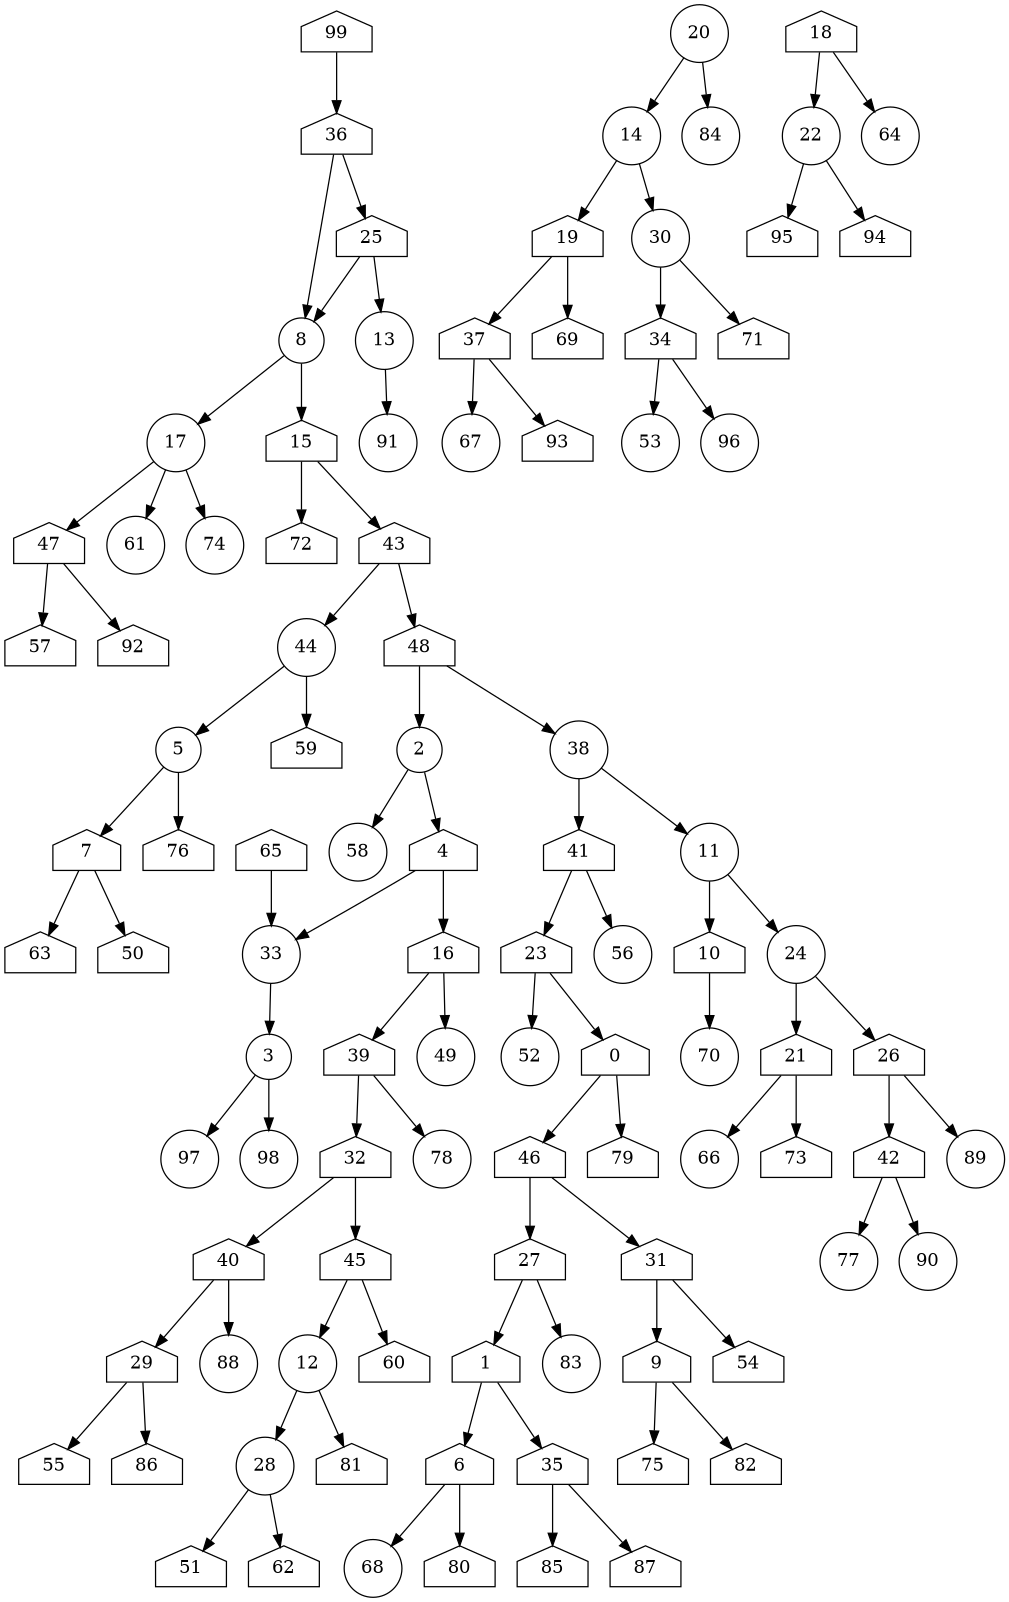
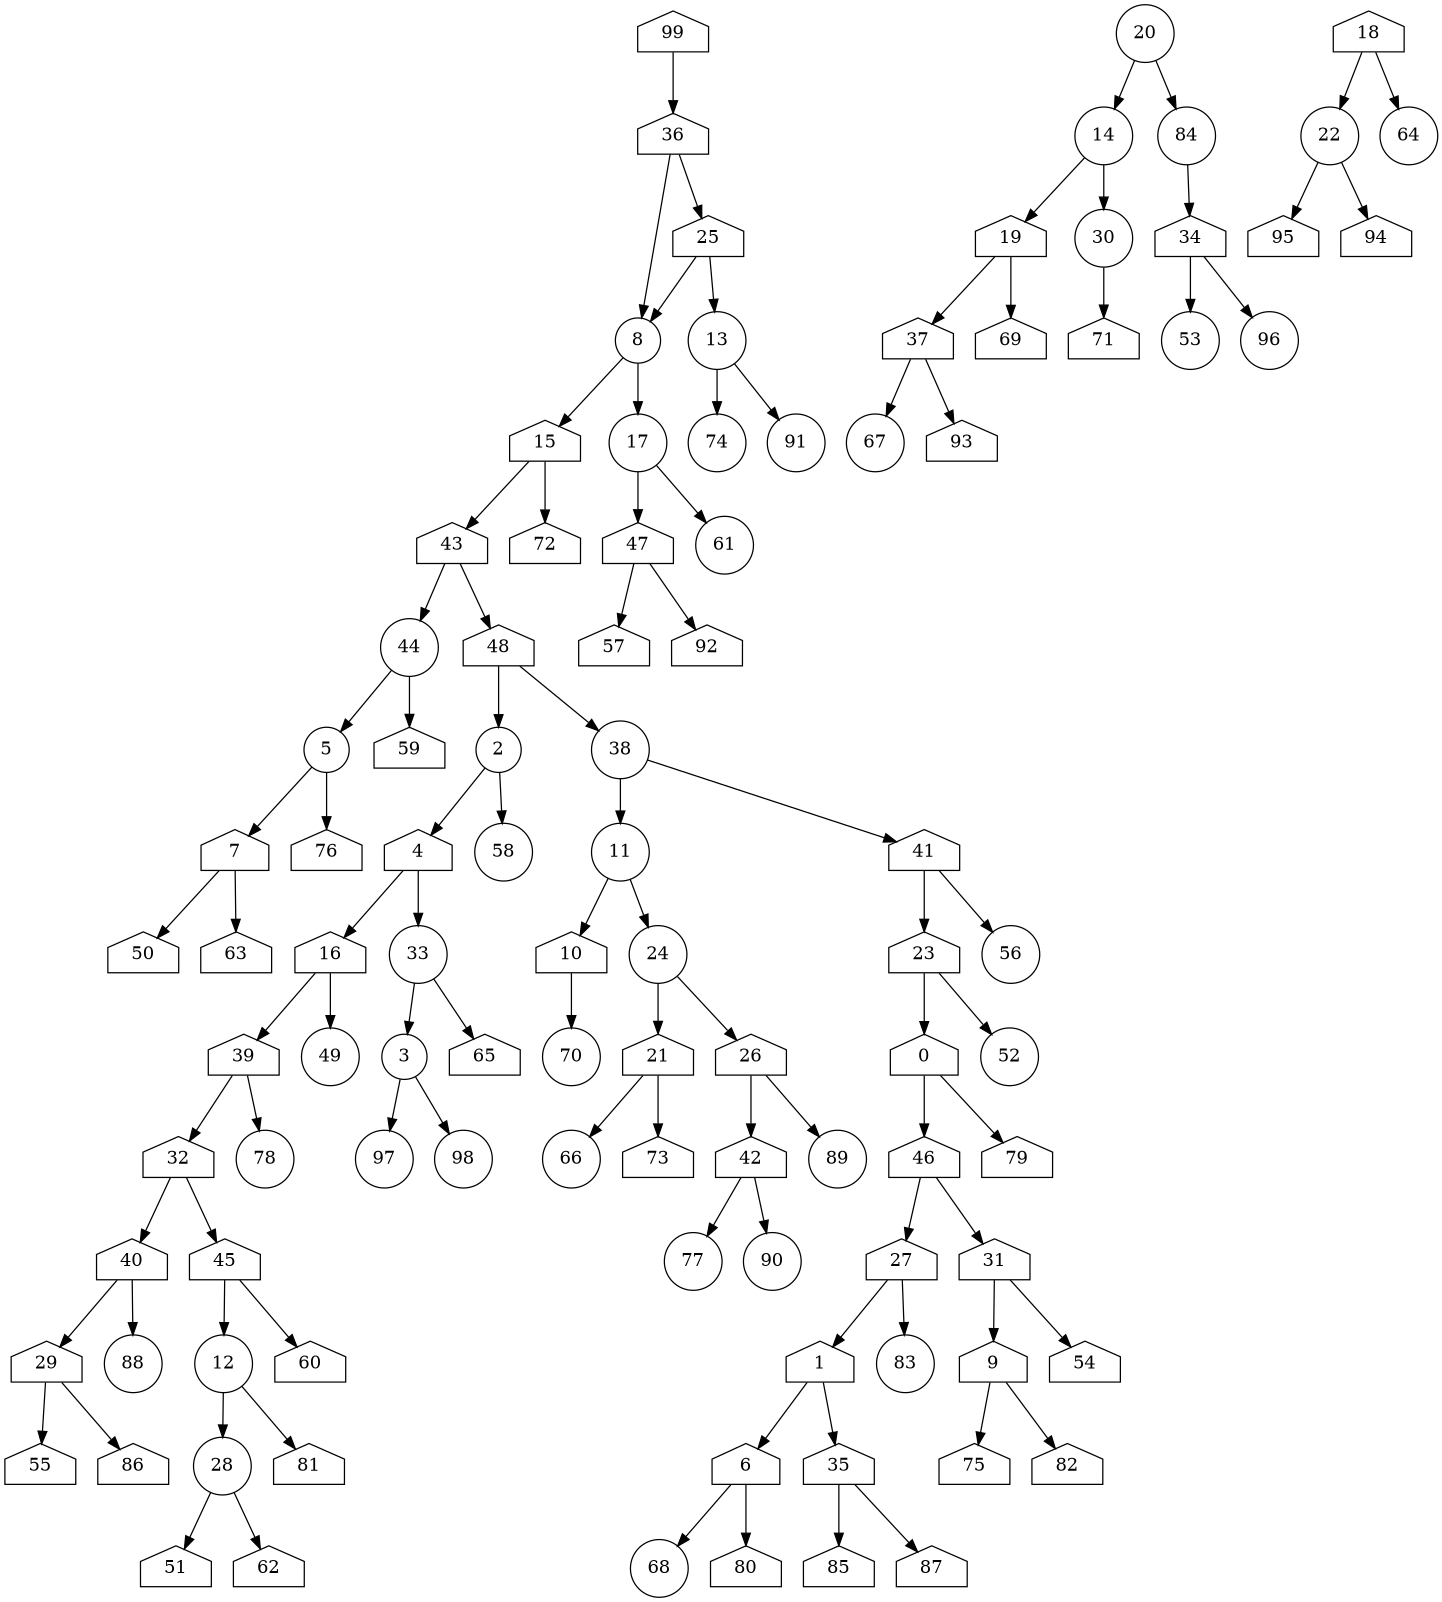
edge "30" -> "34": now "84" -> "34"
edge "17" -> "74": now "13" -> "74"
edge "65" -> "33": reversed
